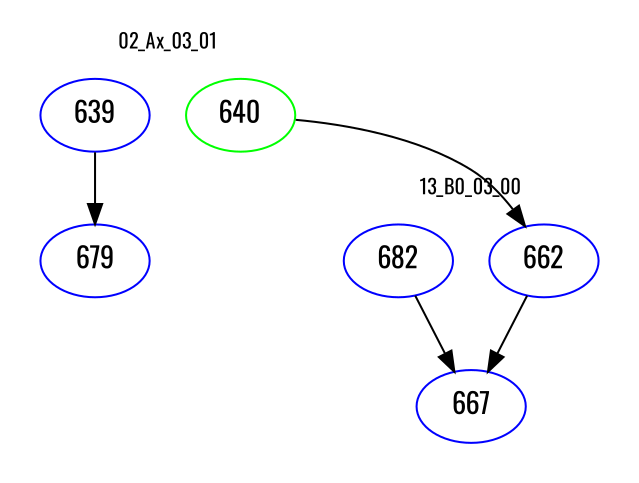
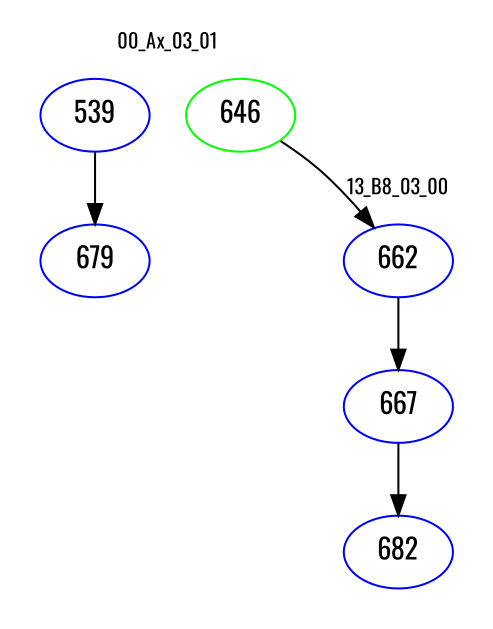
cluster "02_Ax_03_01": label "02_Ax_03_01" -> "00_Ax_03_01"
node "639": label "639" -> "539"
node "640": label "640" -> "646"
cluster "13_B0_03_00": label "13_B0_03_00" -> "13_B8_03_00"
edge "682" -> "667": reversed
